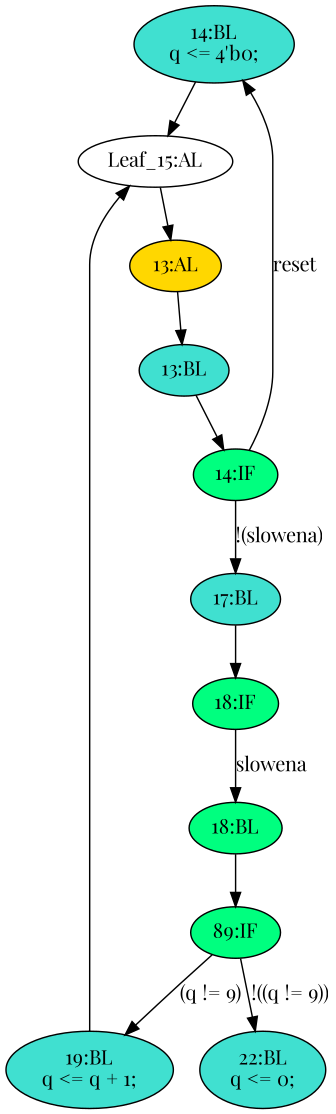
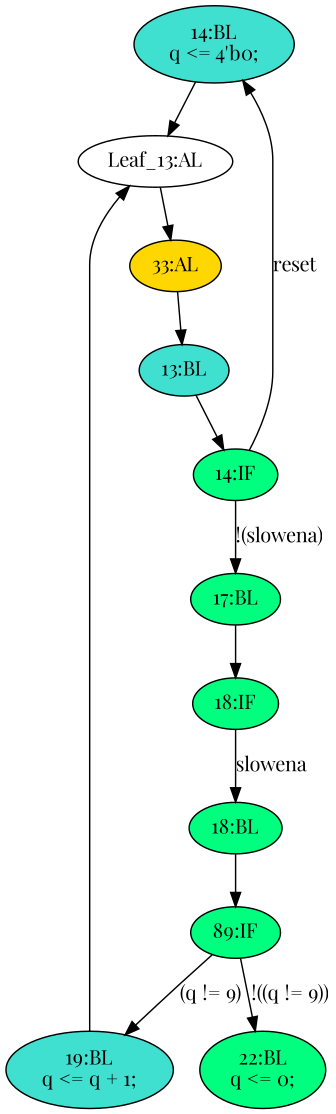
node "Leaf_15:AL": label "Leaf_15:AL" -> "Leaf_13:AL"
node "13:AL": label "13:AL" -> "33:AL"
node "17:BL": fillcolor turquoise -> springgreen
node "22:BL q <= 0;": fillcolor turquoise -> springgreen
